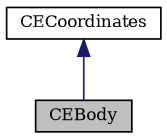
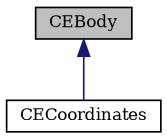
edge "CEBody" -> "CECoordinates": reversed
